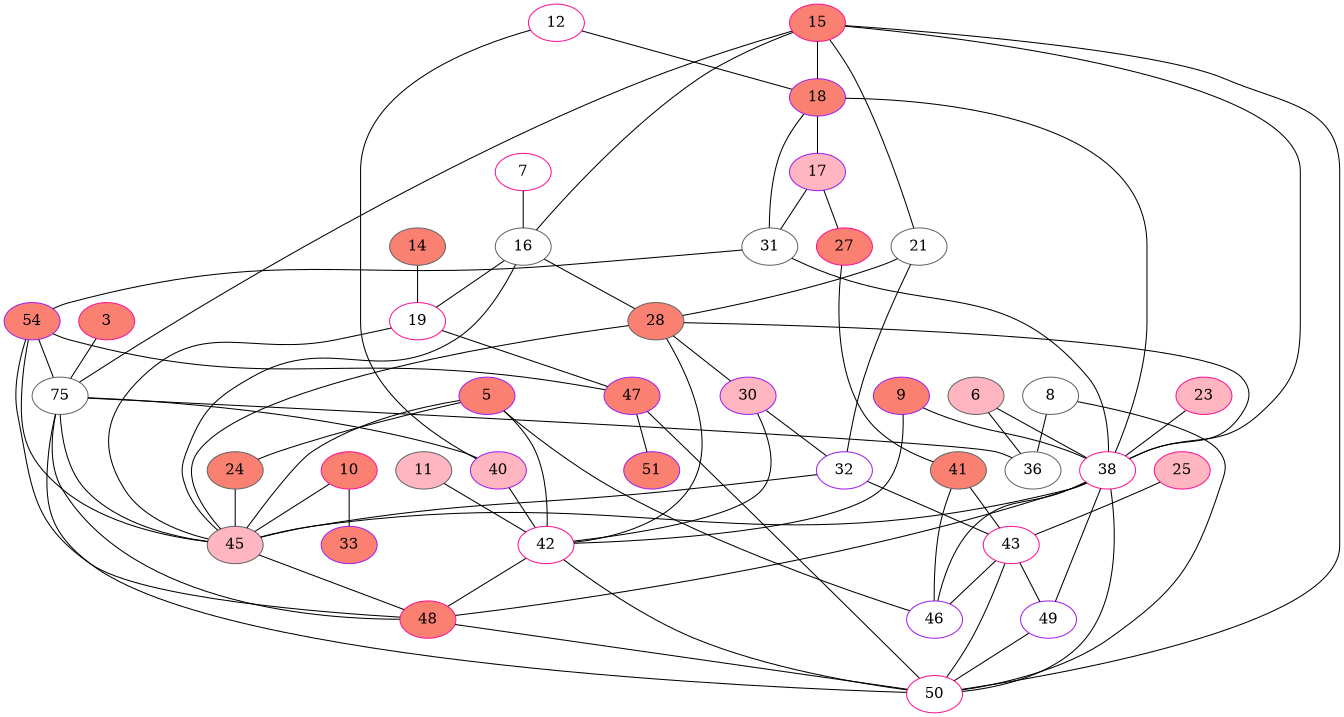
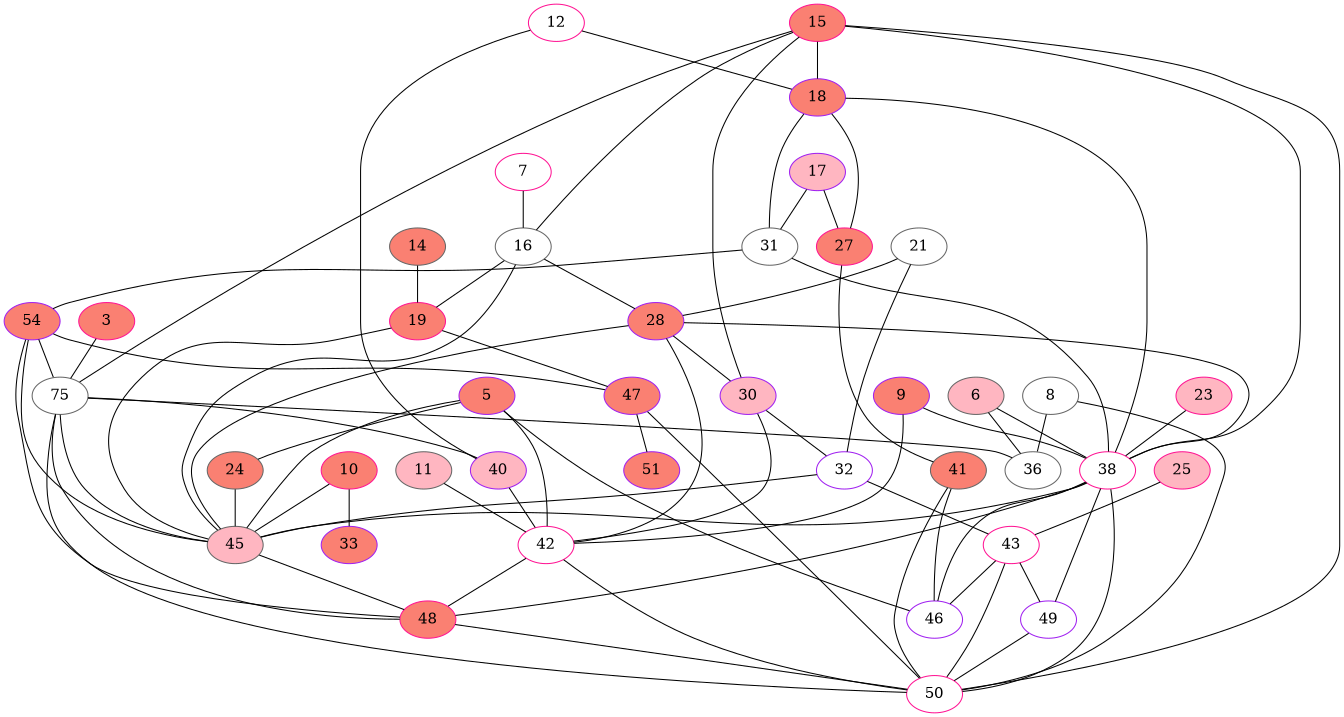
edge "15" -- "21": now "15" -- "30"
edge "18" -- "17": now "18" -- "27"
node "19": fillcolor white -> salmon
node "28": color gray40 -> purple
edge "41" -- "43": now "41" -- "50"
